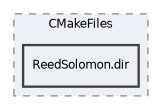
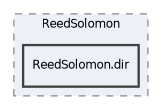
cluster "CMakeFiles": label "CMakeFiles" -> "ReedSolomon"
